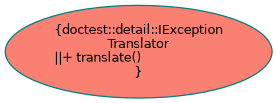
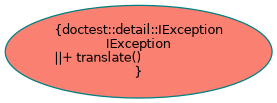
node "{doctest::detail::IException Translator ||+ translate() }": label "{doctest::detail::IException Translator ||+ translate() }" -> "{doctest::detail::IException IException ||+ translate() }"
